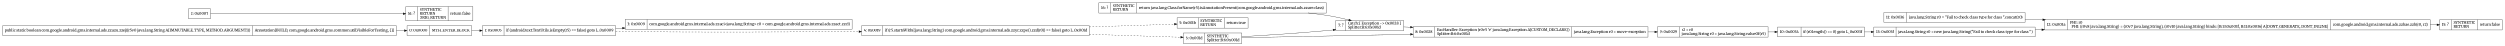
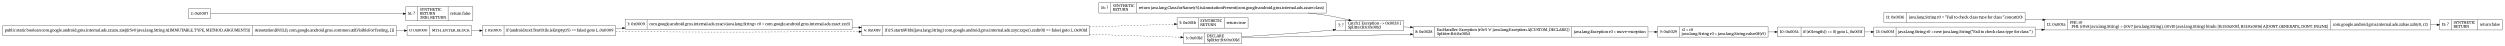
edge "3: 0x0009" -> "4: 0x0019": added
node "6: 0x001d": text "SYNTHETIC" -> "DECLARE"
